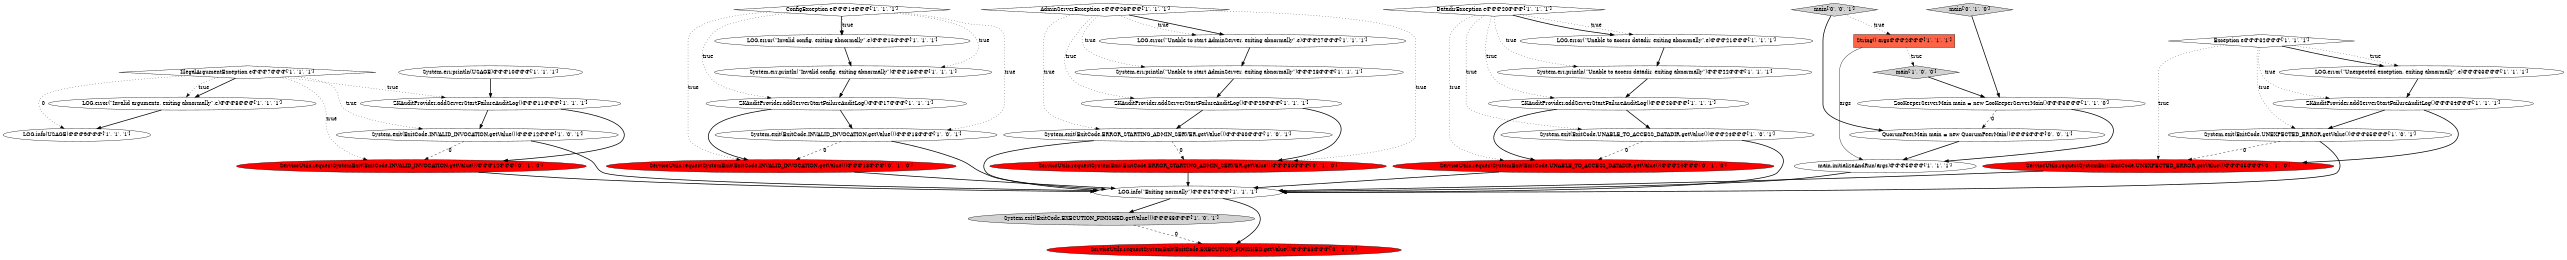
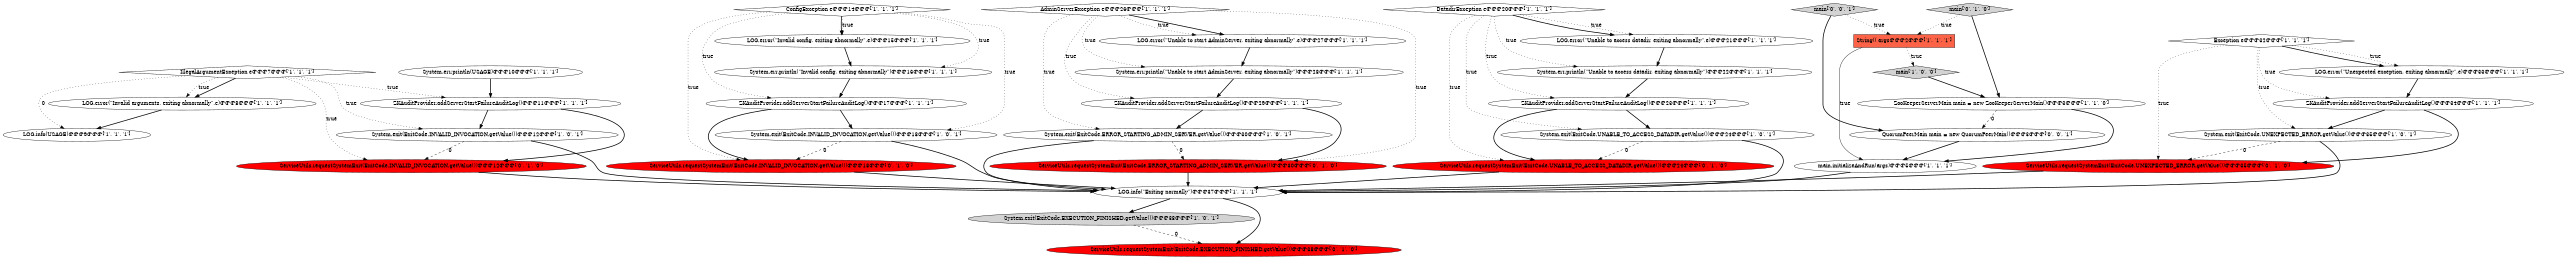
edge "main['0', '1', '0']" -> "String(( args@@@2@@@['1', '1', '1']": added, label "true"
edge "String(( args@@@2@@@['1', '1', '1']" -> "main.initializeAndRun(args)@@@5@@@['1', '1', '1']": label "args" -> "true"
